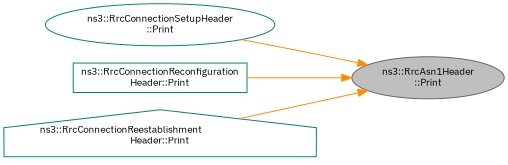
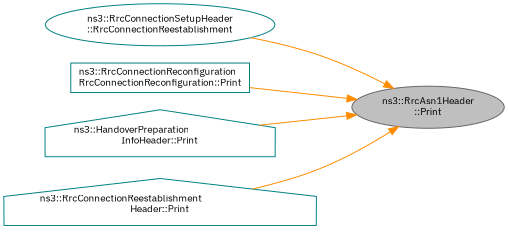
node "ns3::RrcConnectionSetupHeader ::Print": label "ns3::RrcConnectionSetupHeader ::Print" -> "ns3::RrcConnectionSetupHeader ::RrcConnectionReestablishment"
node "ns3::RrcConnectionReconfiguration Header::Print": label "ns3::RrcConnectionReconfiguration Header::Print" -> "ns3::RrcConnectionReconfiguration RrcConnectionReconfiguration::Print"
node "ns3::HandoverPreparation InfoHeader::Print": added
